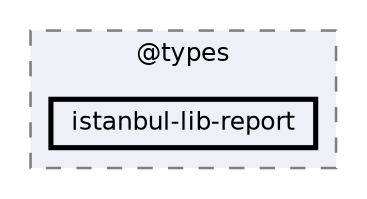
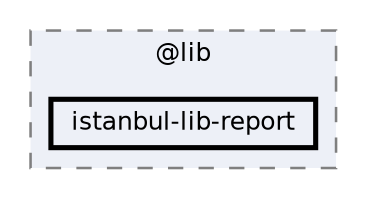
cluster "@types": label "@types" -> "@lib"
